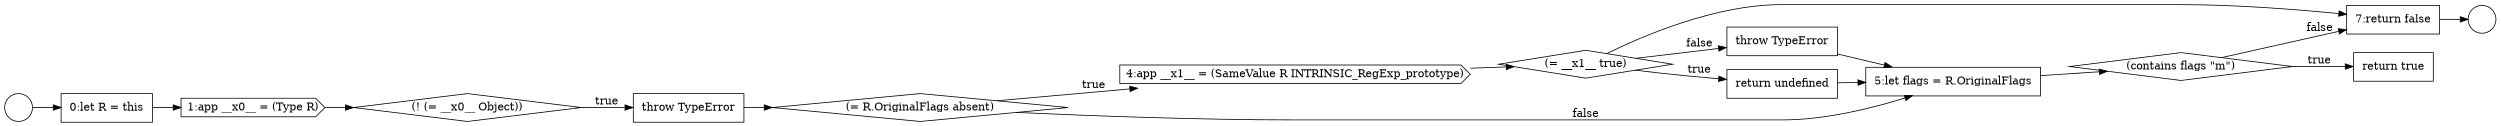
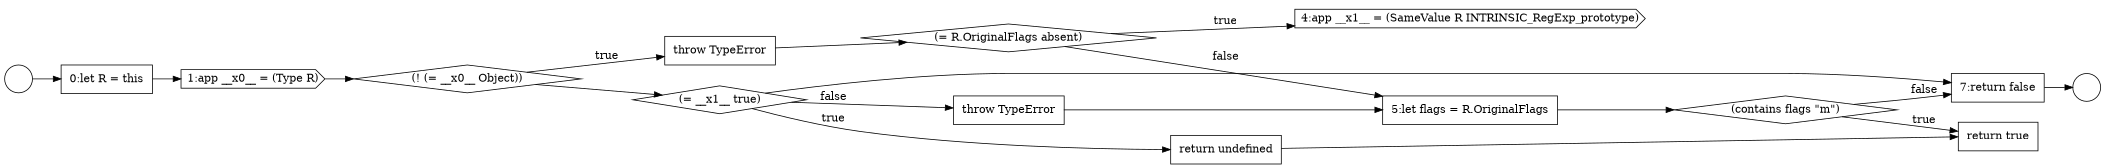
edge "4:app __x1__ = (SameValue R INTRINSIC_RegExp_prototype)" -> "(= __x1__ true)": now "(! (= __x0__ Object))" -> "(= __x1__ true)"
edge "return undefined" -> "5:let flags = R.OriginalFlags": now "return undefined" -> "return true"
